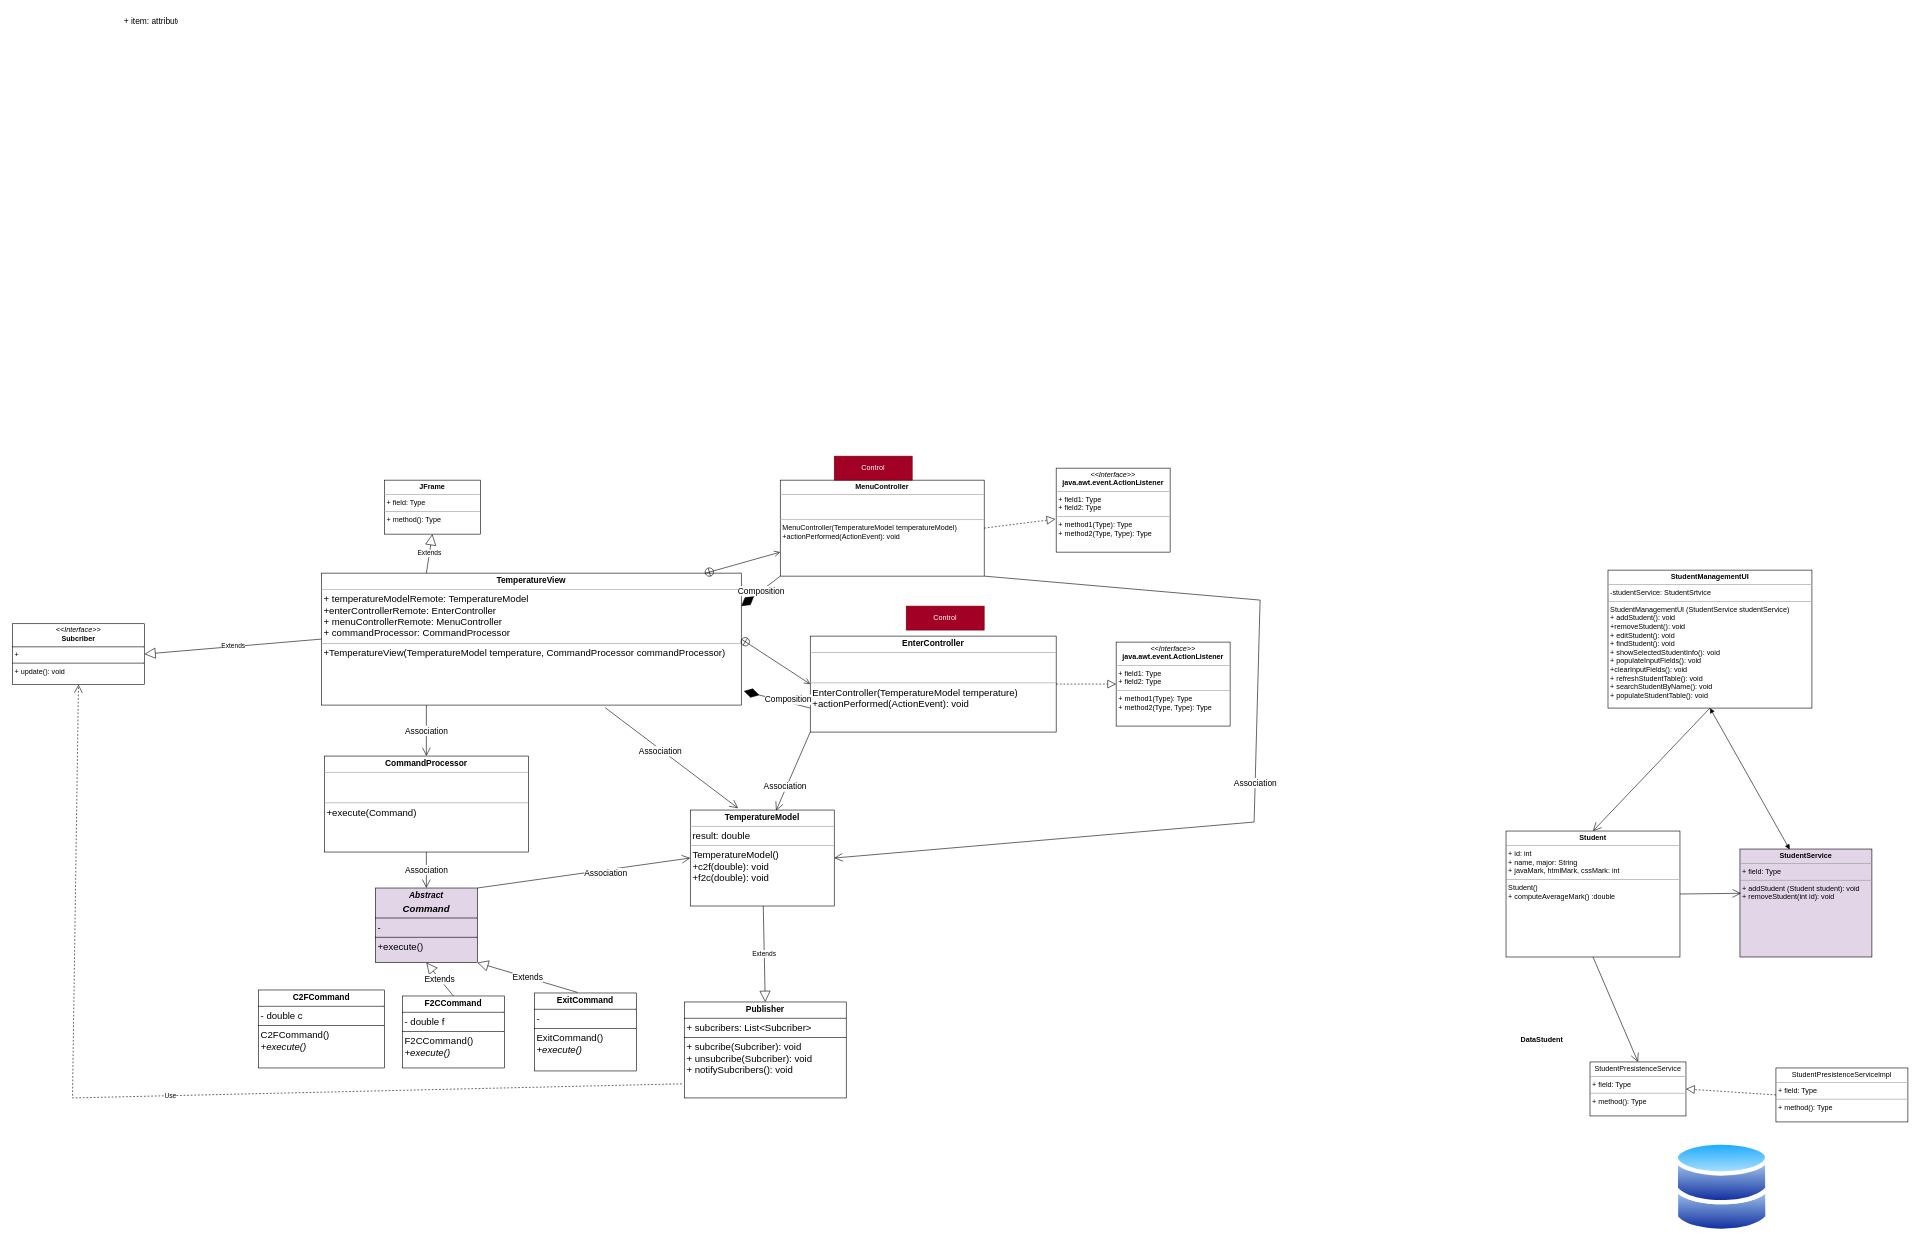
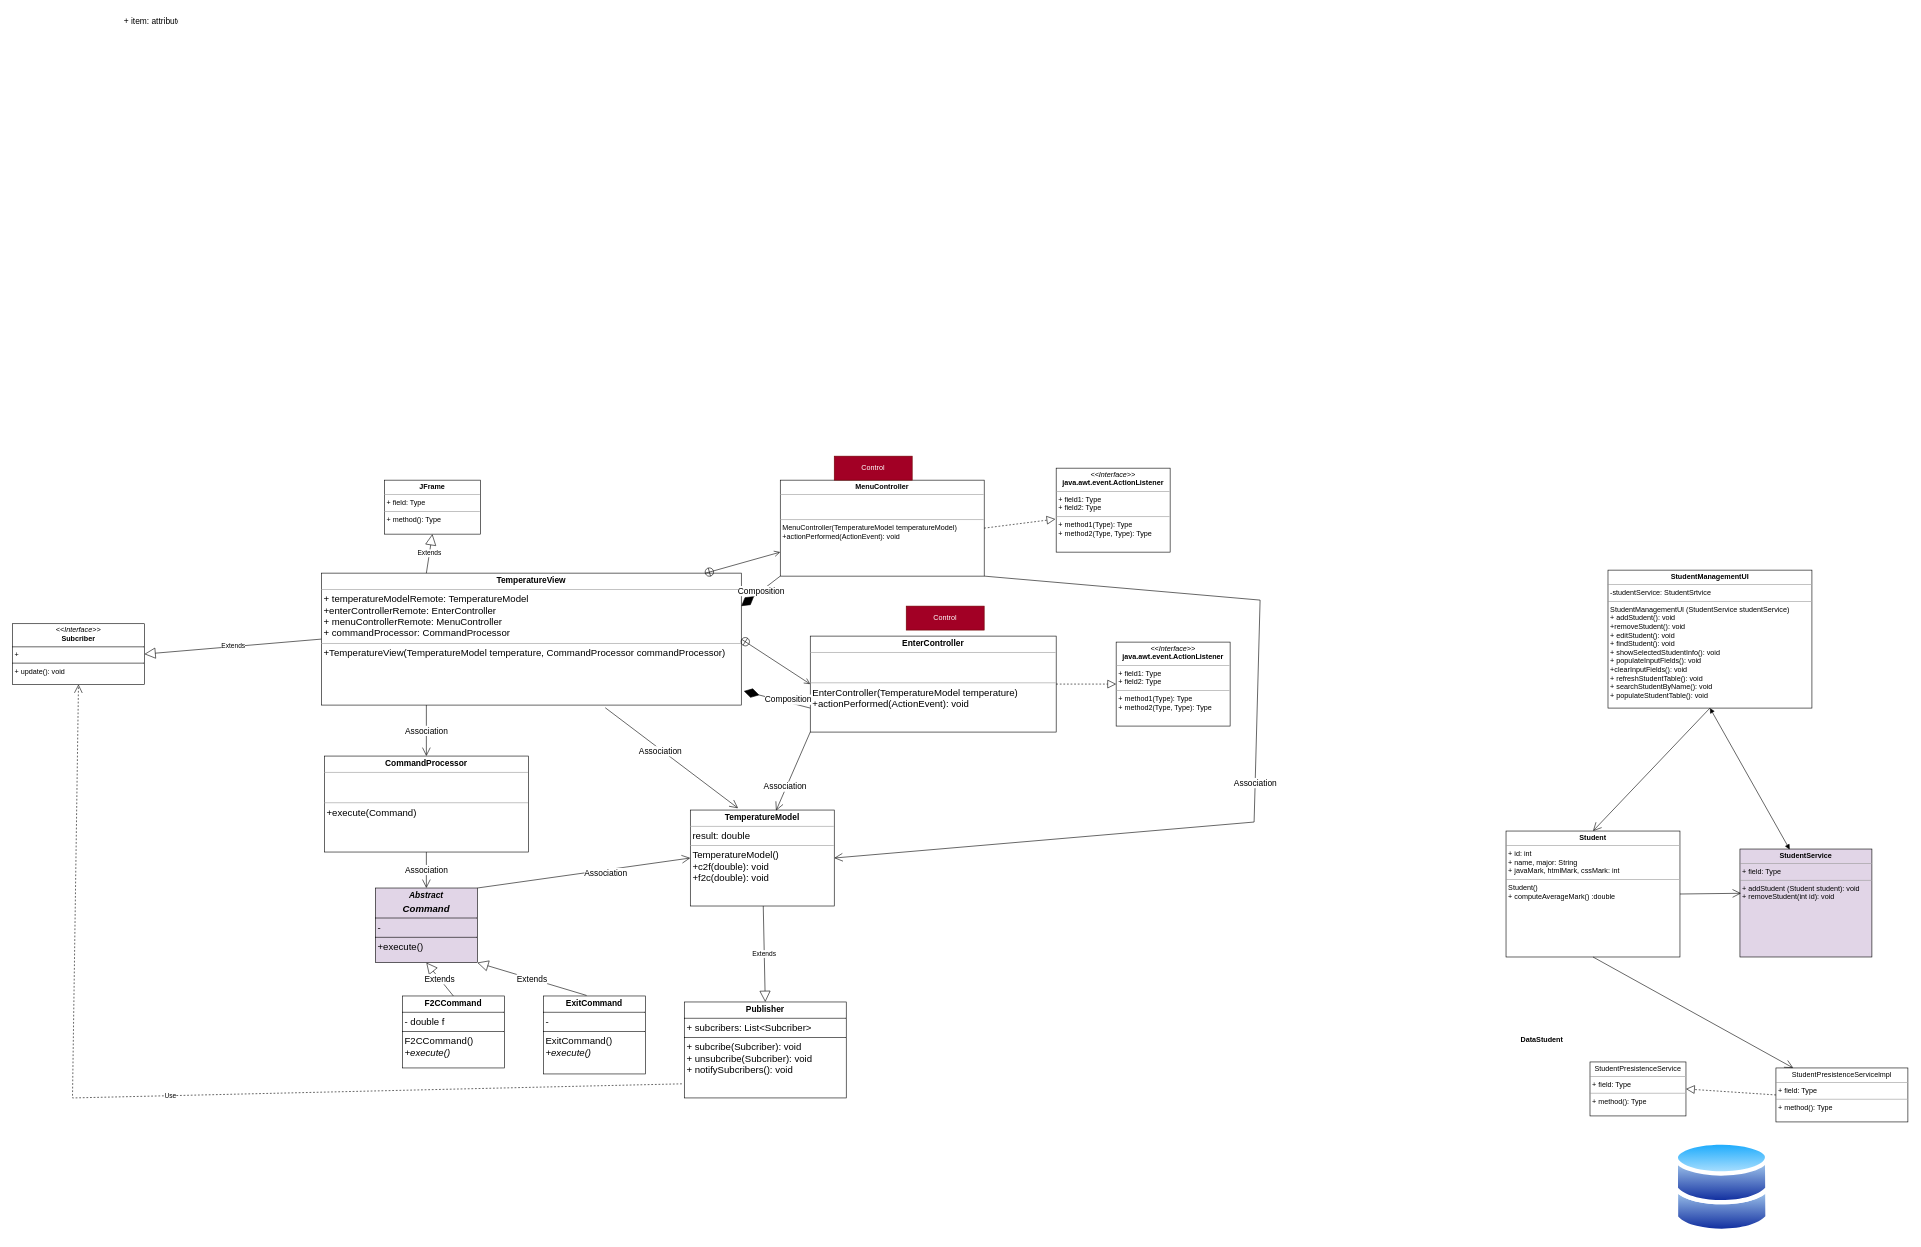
edge "Student + id: int + name, major: String + javaMark, htmlMark, cssMark: int Student() + computeAverageMark() :double" -> "StudentPresistenceService + field: Type + method(): Type": now "Student + id: int + name, major: String + javaMark, htmlMark, cssMark: int Student() + computeAverageMark() :double" -> "StudentPresistenceServicelmpl + field: Type + method(): Type"
node "C2FCommand - double c C2FCommand() +execute()": removed
node "ExitCommand - ExitCommand() +execute()": moved (585, 1032) -> (594, 1035)
